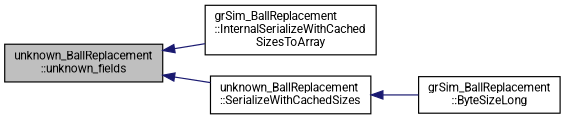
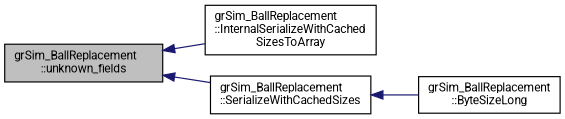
node "unknown_BallReplacement ::unknown_fields": label "unknown_BallReplacement ::unknown_fields" -> "grSim_BallReplacement ::unknown_fields"
node "unknown_BallReplacement ::SerializeWithCachedSizes": label "unknown_BallReplacement ::SerializeWithCachedSizes" -> "grSim_BallReplacement ::SerializeWithCachedSizes"
